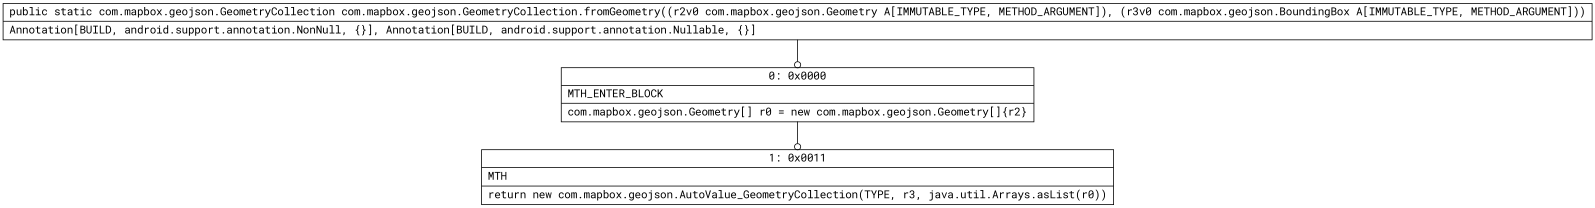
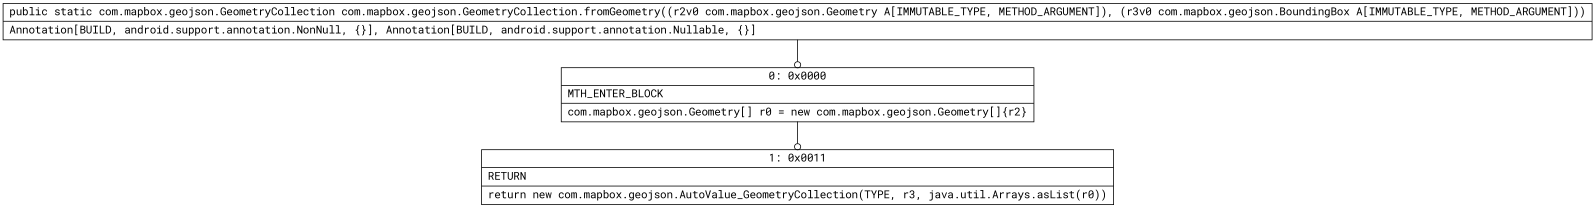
node "1: 0x0011": text "MTH" -> "RETURN"
